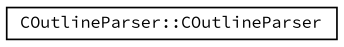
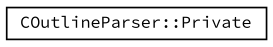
node "COutlineParser::COutlineParser": label "COutlineParser::COutlineParser" -> "COutlineParser::Private"
